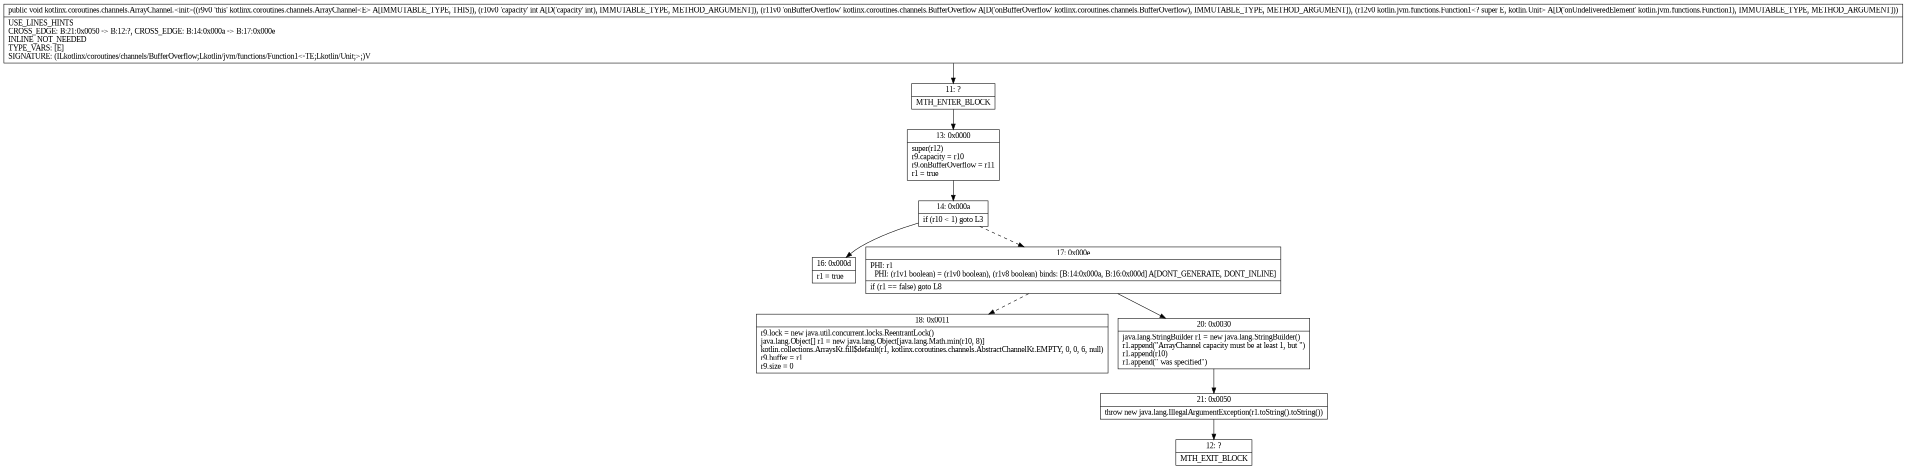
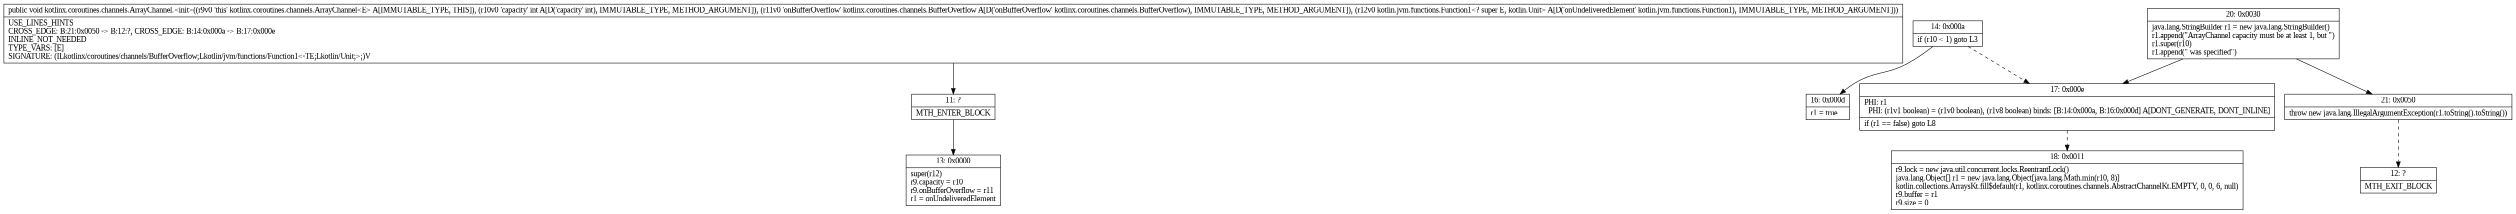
node "13: 0x0000": text "r1 = true" -> "r1 = onUndeliveredElement"
edge "13: 0x0000" -> "14: 0x000a": removed
edge "17: 0x000e" -> "20: 0x0030": reversed
node "20: 0x0030": text "r1.append(r10)" -> "r1.super(r10)"
edge "21: 0x0050" -> "12: ?": style solid -> dashed
